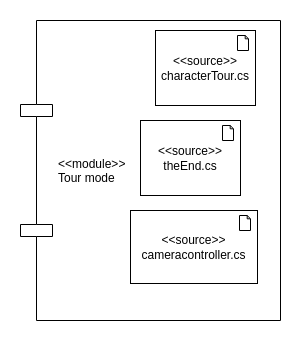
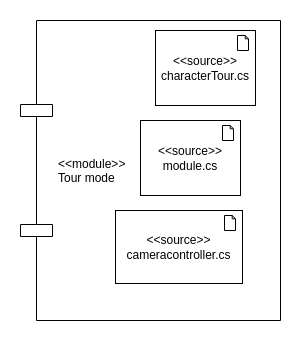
node "<<source>> theEnd.cs": label "<<source>> theEnd.cs" -> "<<source>> module.cs"
node "<<source>> cameracontroller.cs": moved (194, 247) -> (179, 247)
